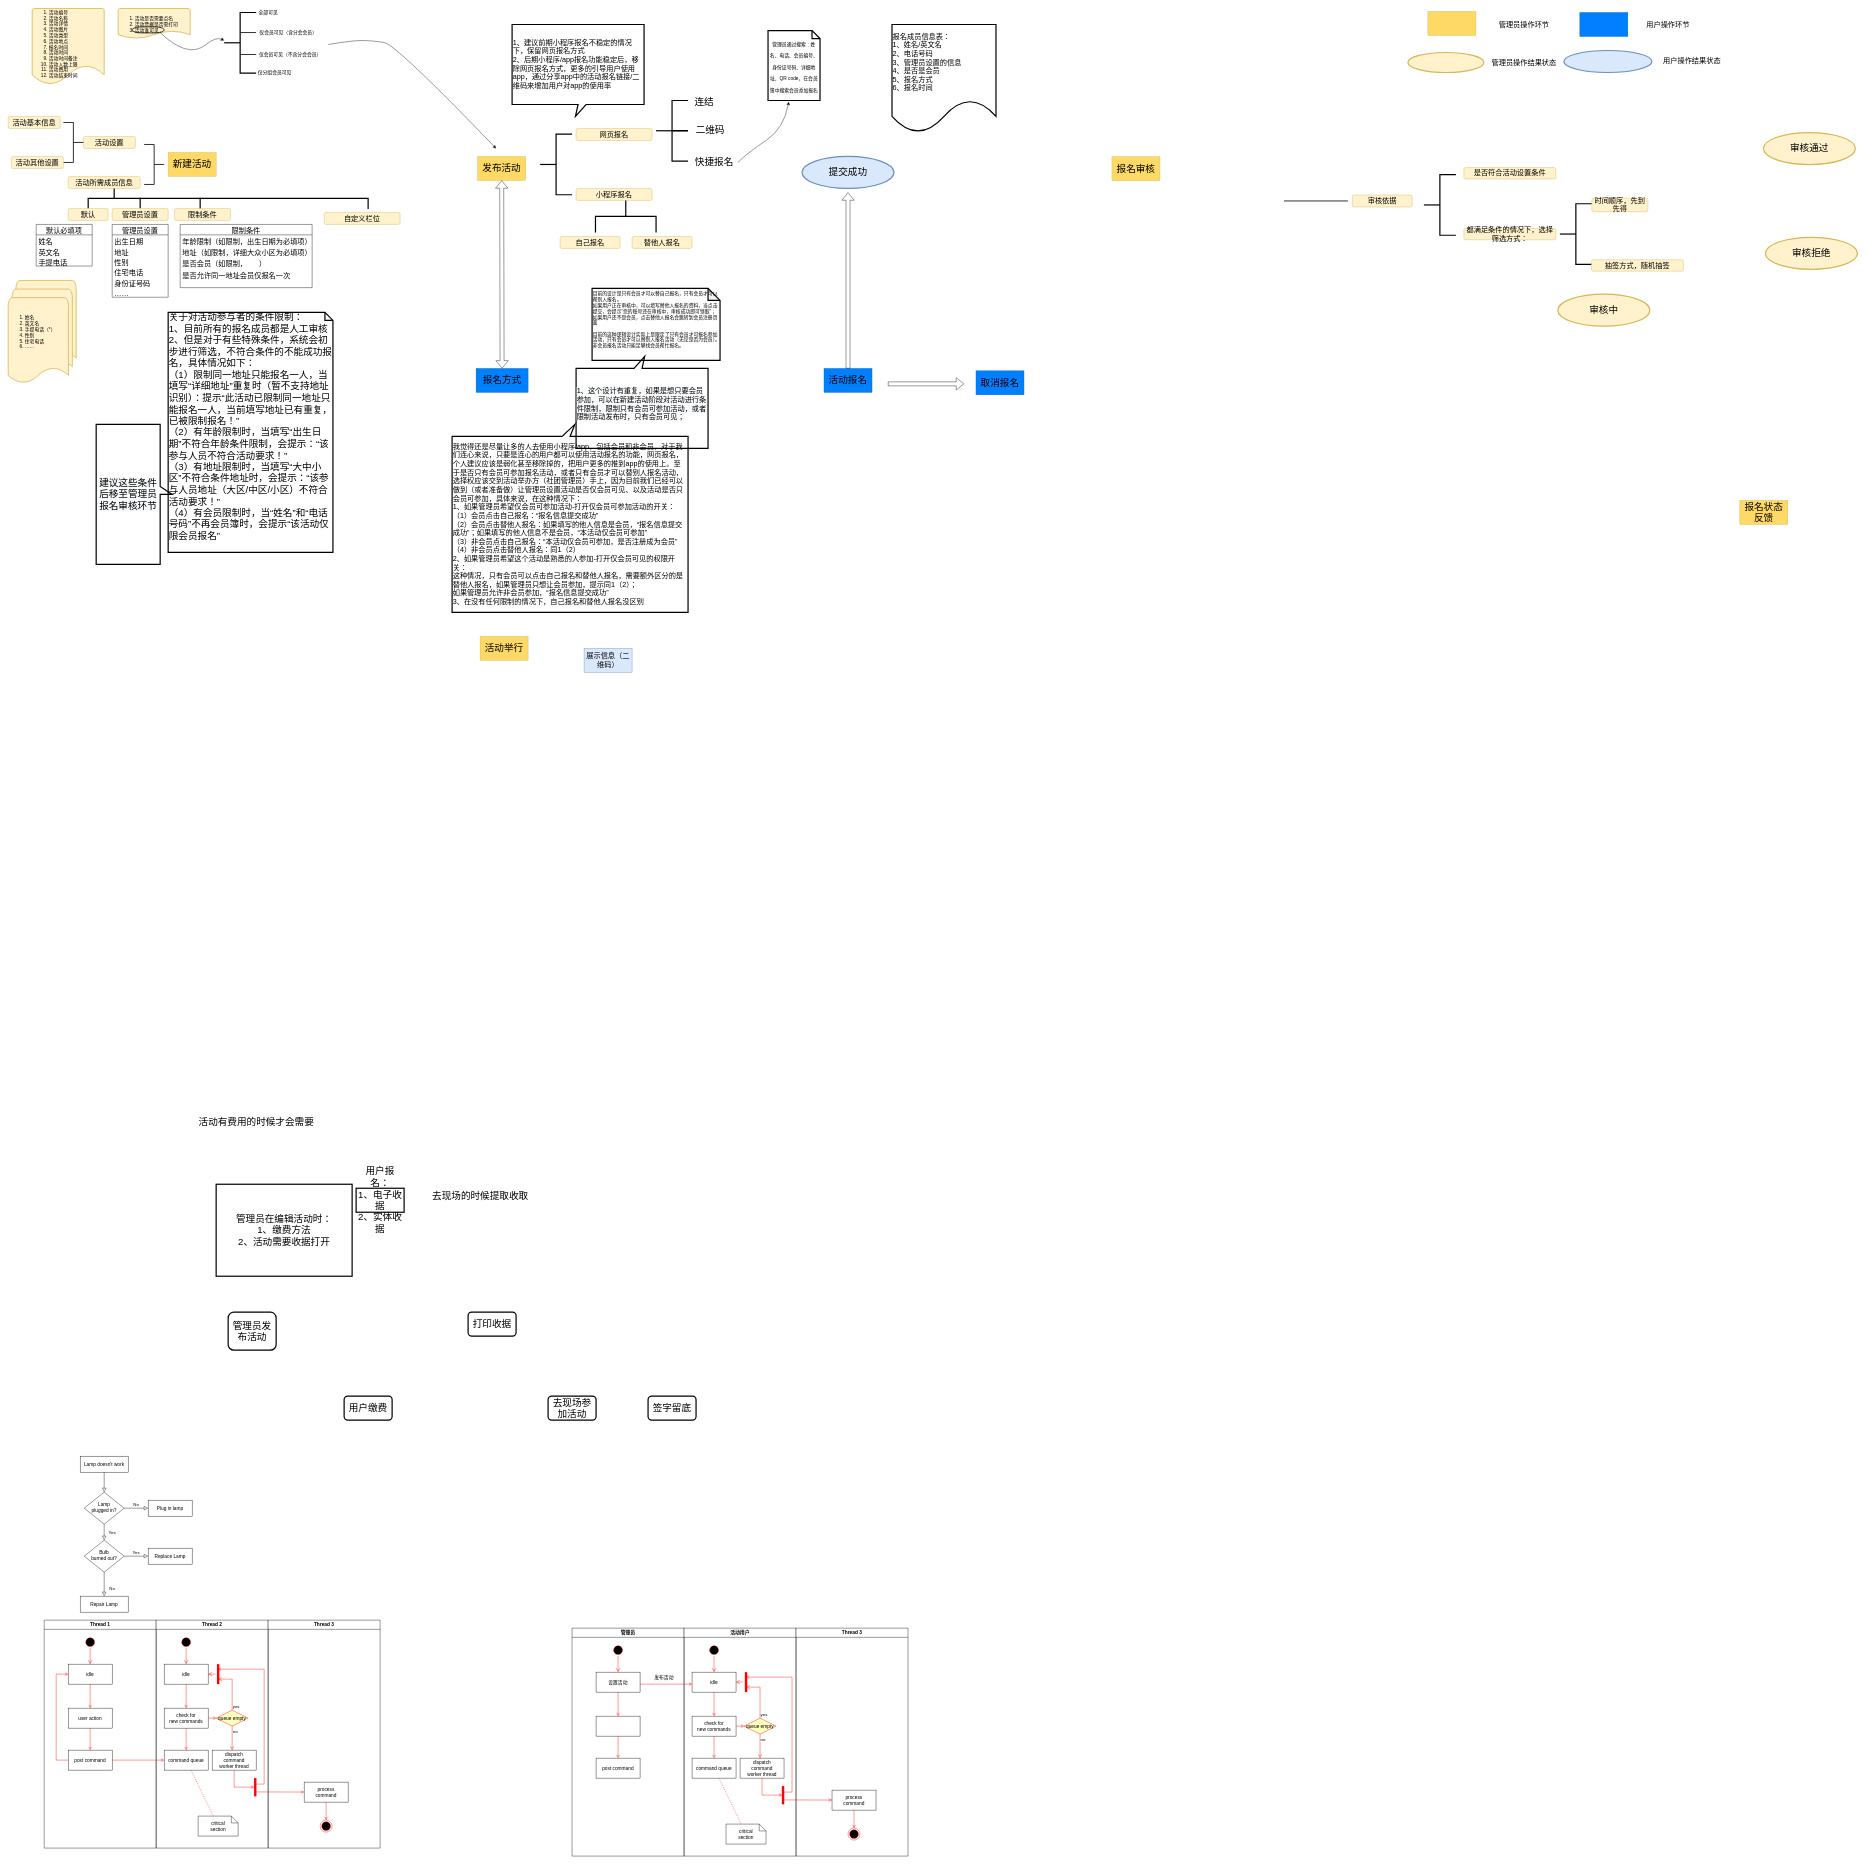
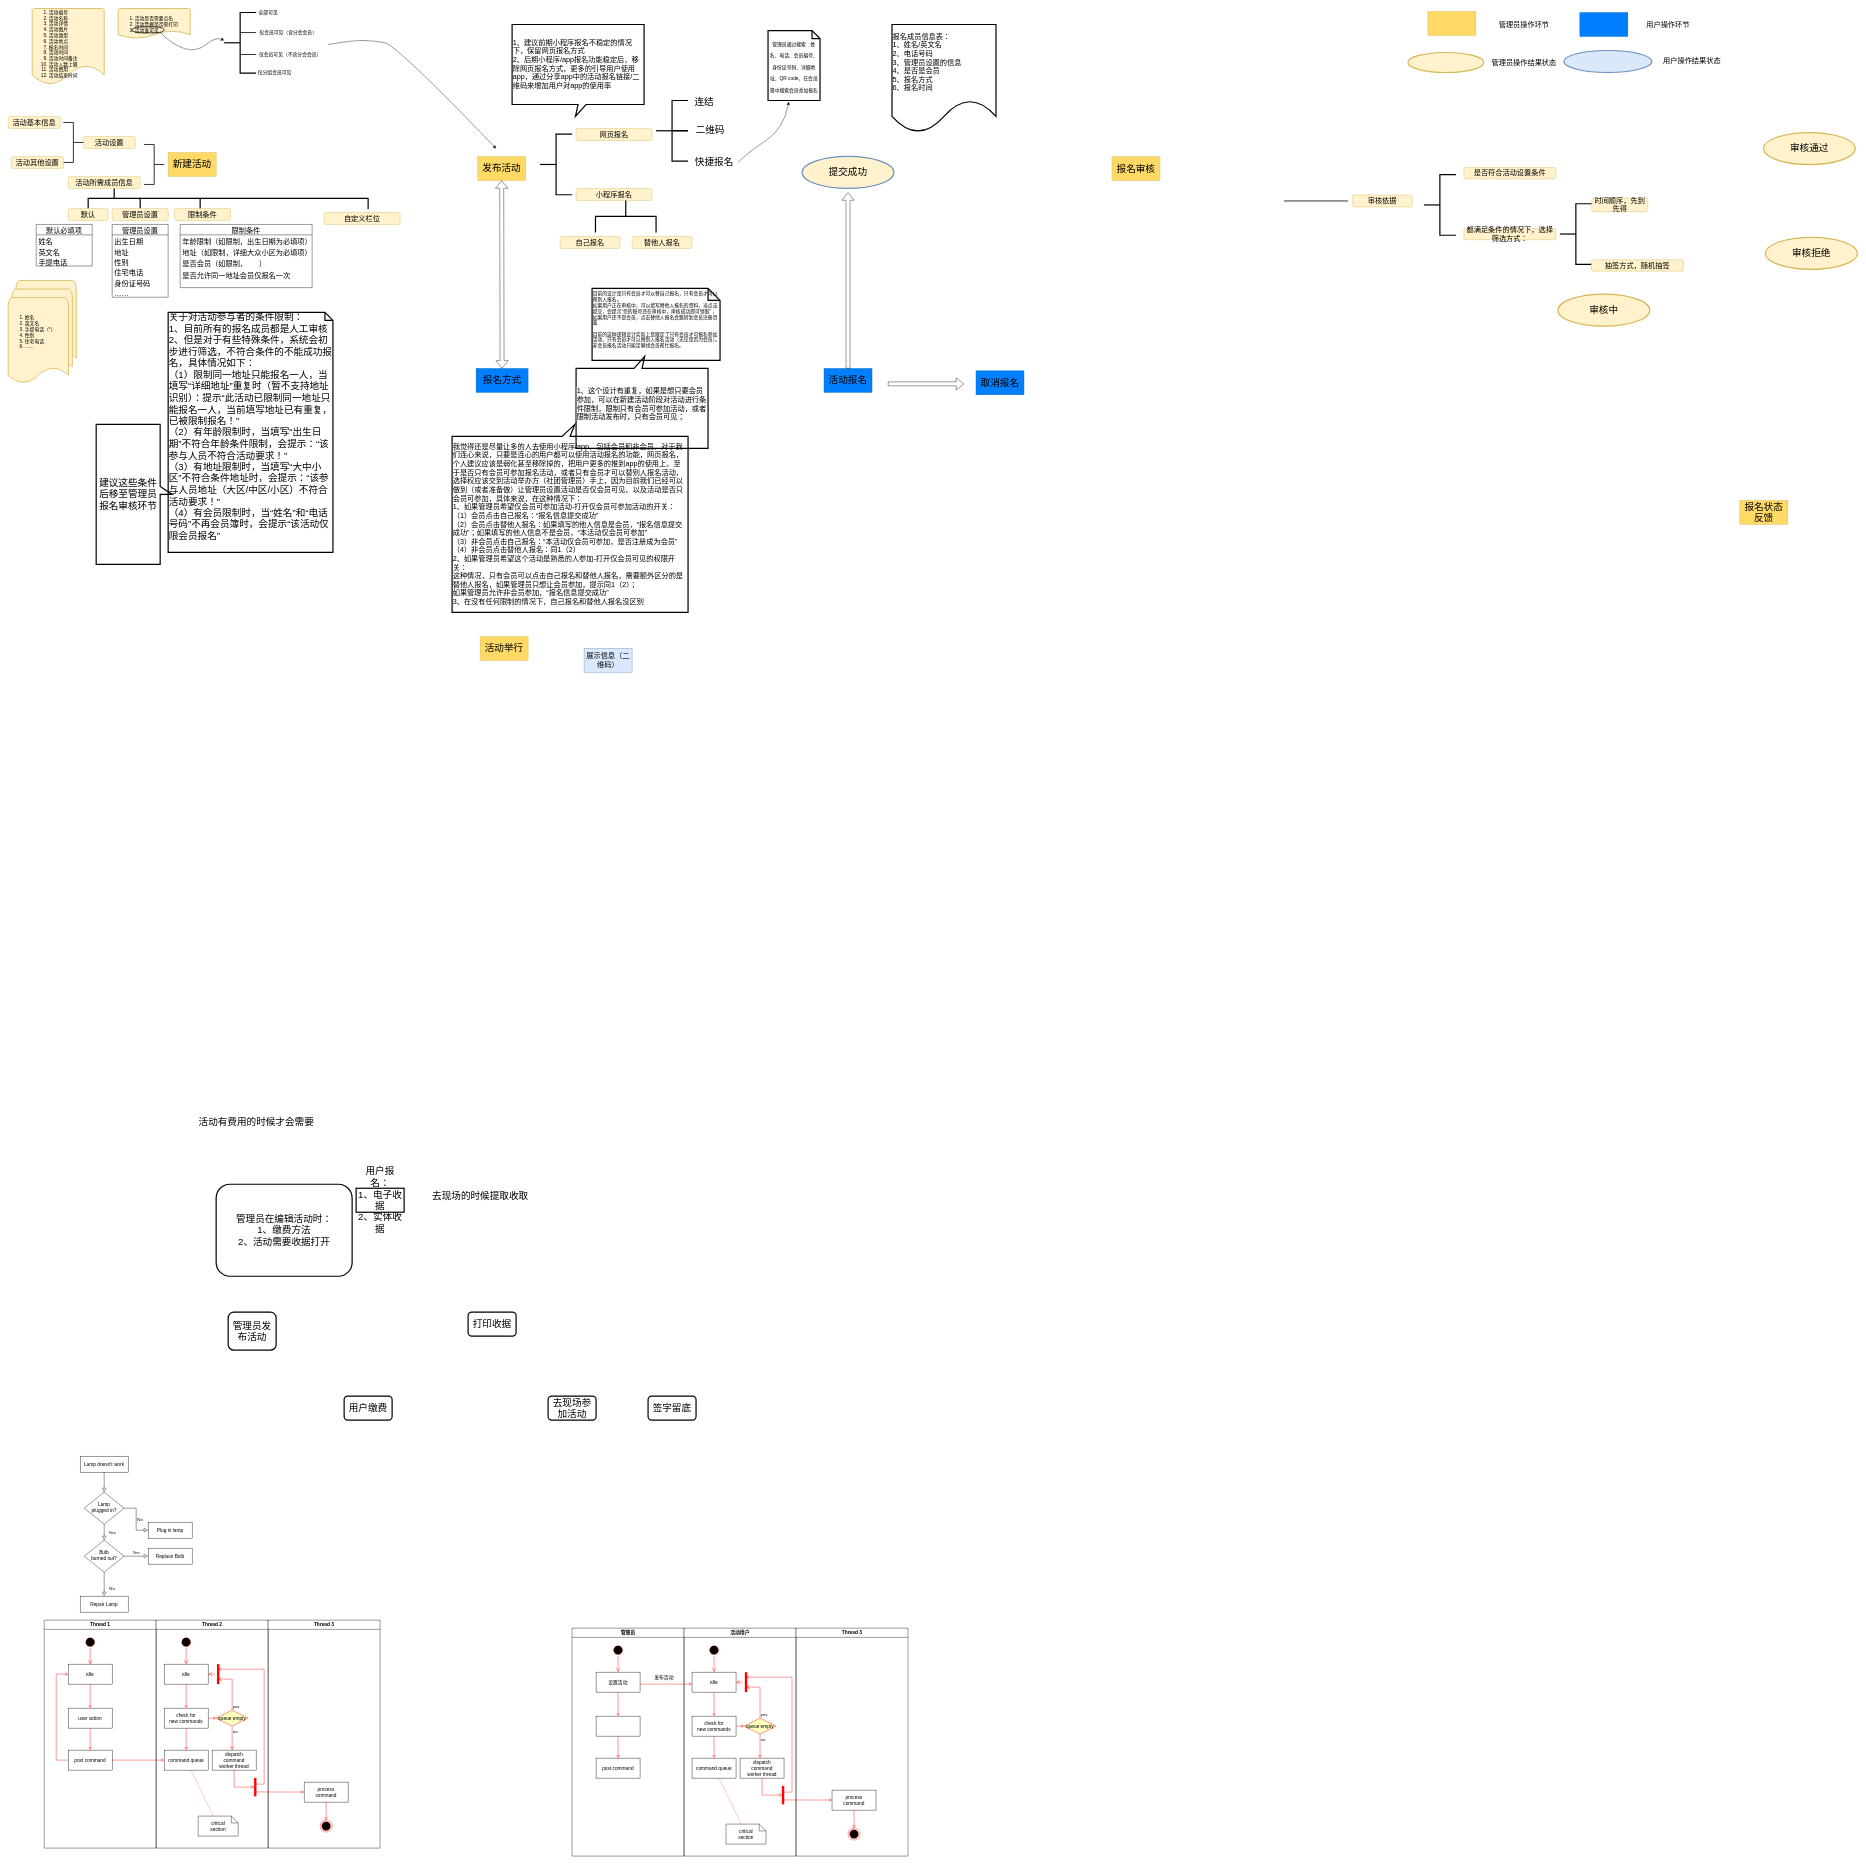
node "提交成功": fillcolor #dae8fc -> #fff2cc
node "管理员在编辑活动时： 1、缴费方法 2、活动需要收据打开": shape rectangle -> rounded rectangle
node "Plug in lamp": moved (170, 1508) -> (170, 1530)
node "Replace Lamp": label "Replace Lamp" -> "Replace Bulb"
